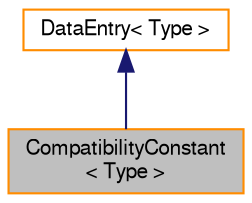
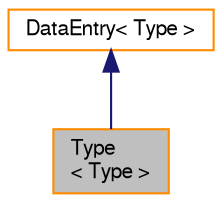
node "CompatibilityConstant < Type >": label "CompatibilityConstant < Type >" -> "Type < Type >"
